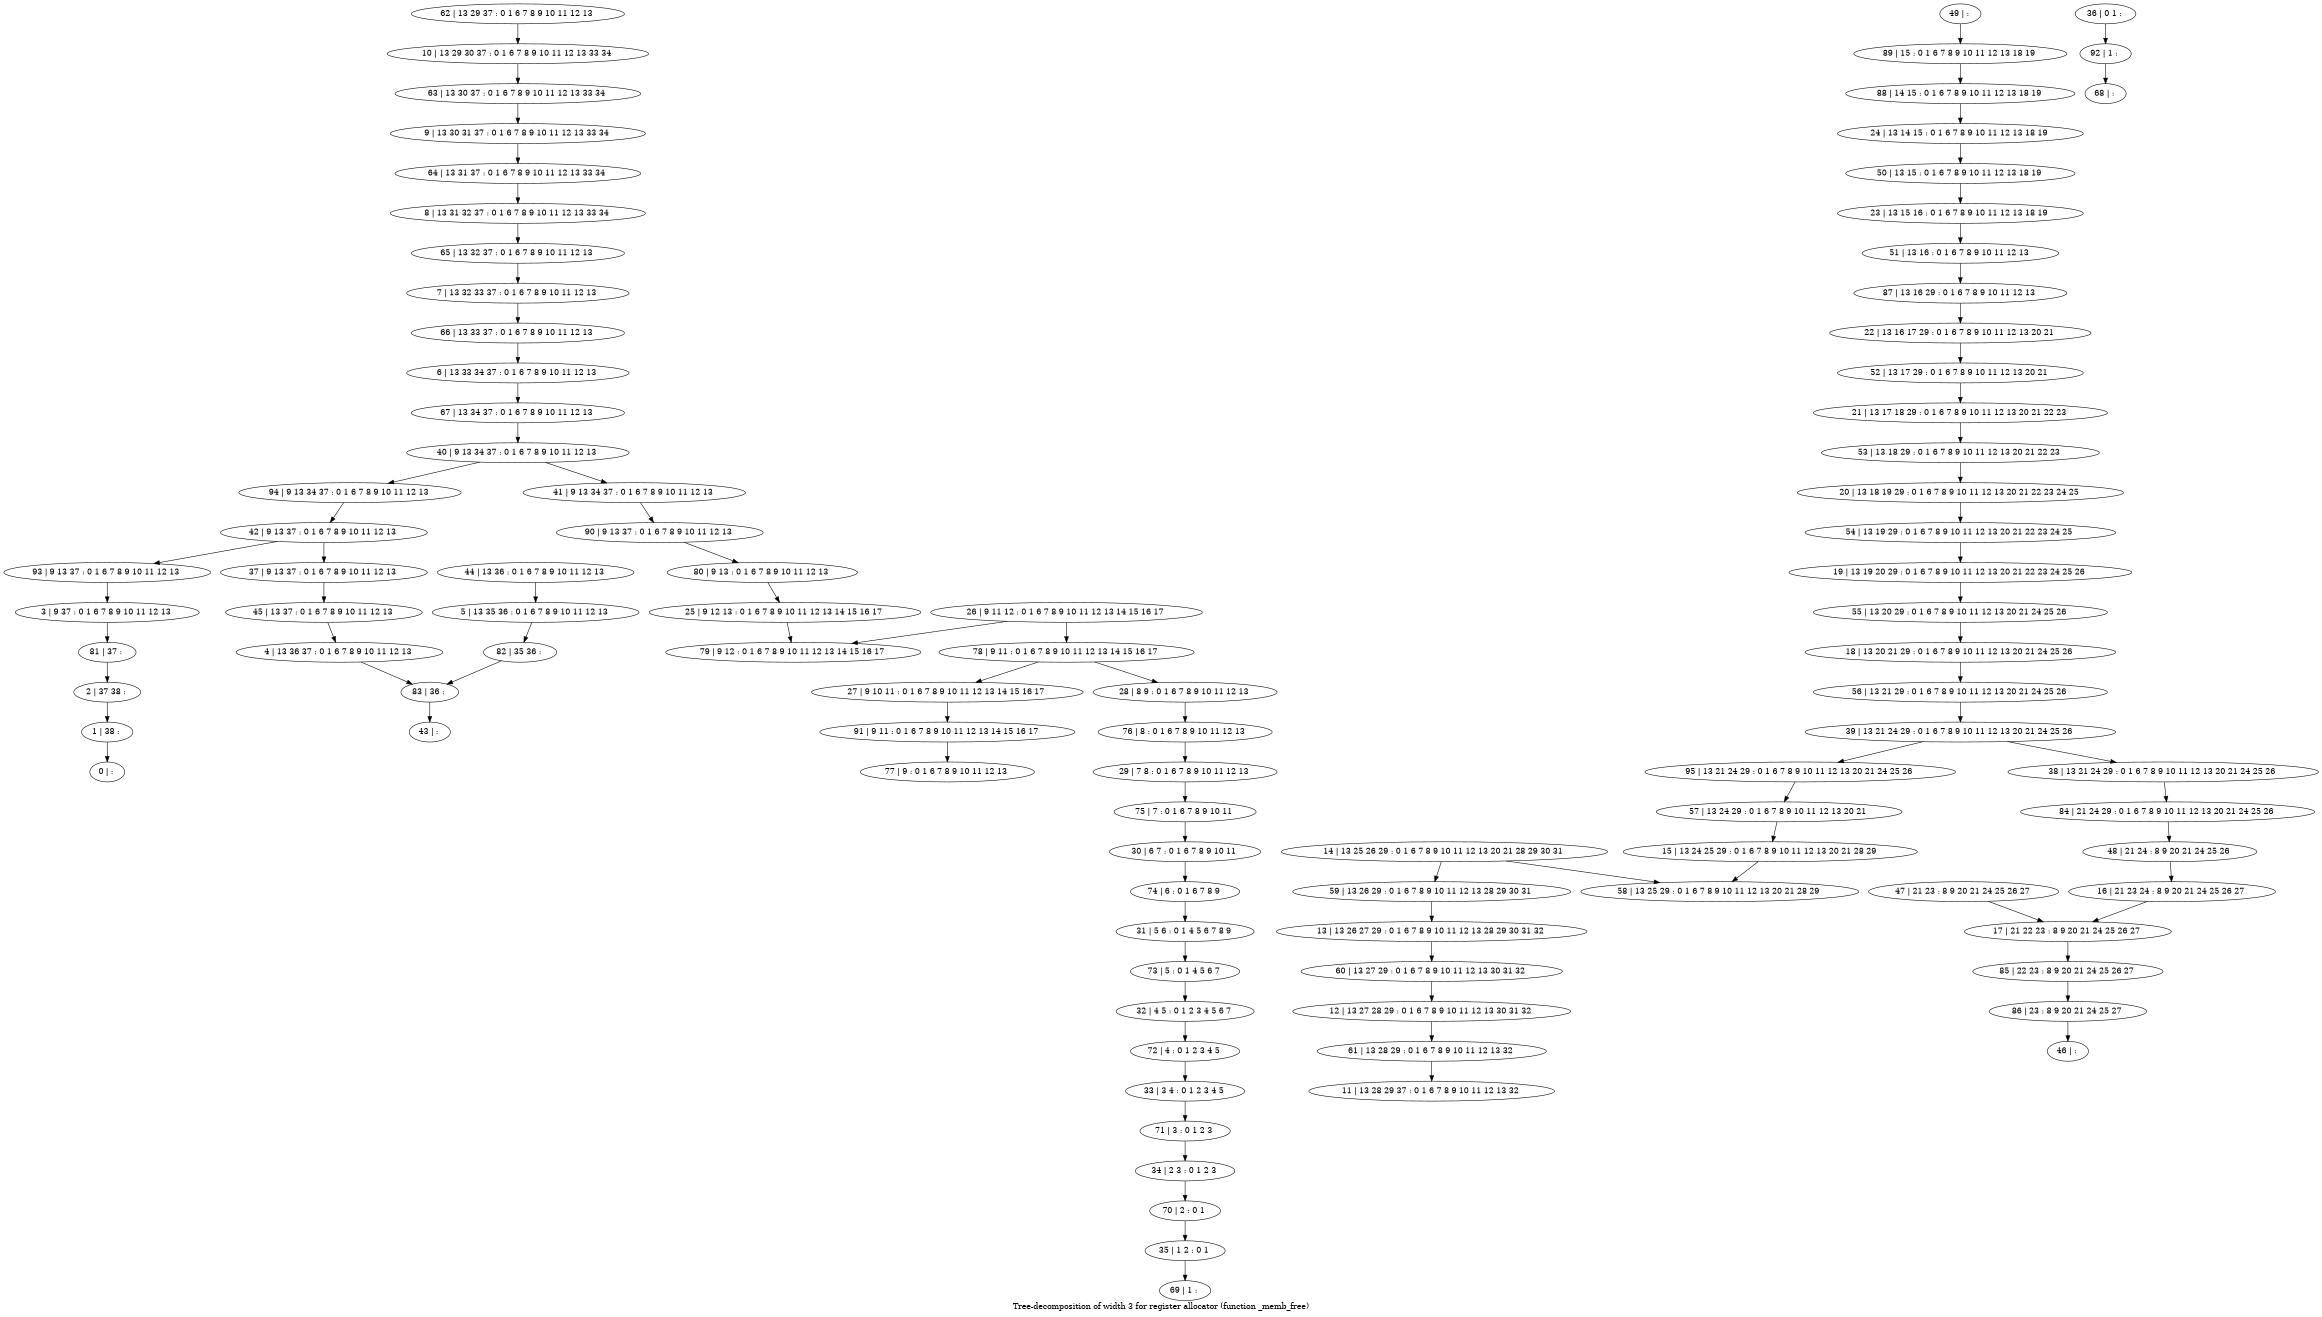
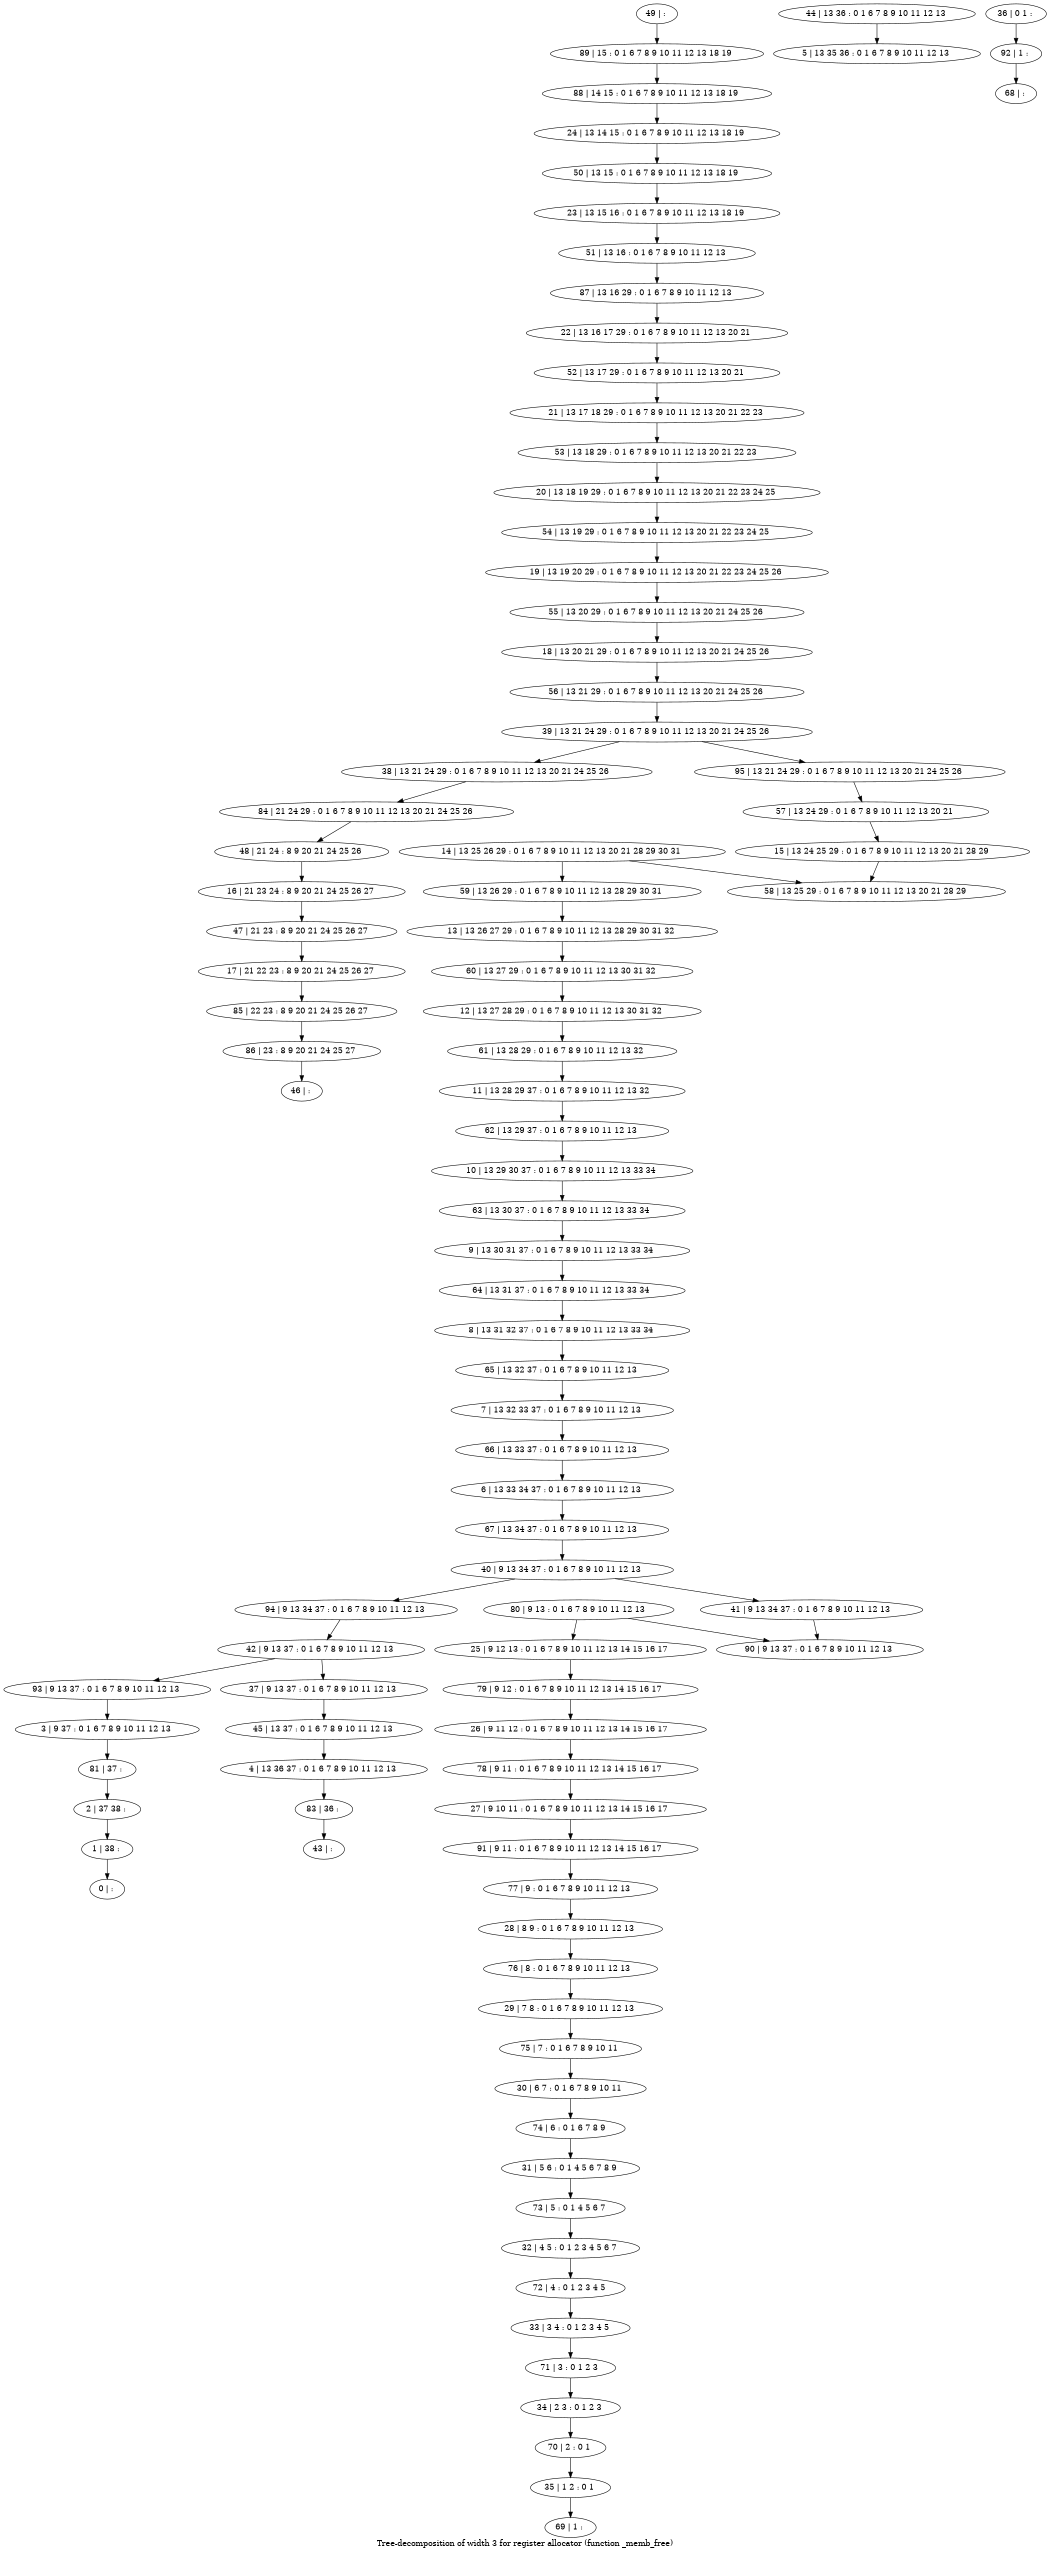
edge "90 | 9 13 37 : 0 1 6 7 8 9 10 11 12 13" -> "80 | 9 13 : 0 1 6 7 8 9 10 11 12 13": reversed
edge "26 | 9 11 12 : 0 1 6 7 8 9 10 11 12 13 14 15 16 17" -> "79 | 9 12 : 0 1 6 7 8 9 10 11 12 13 14 15 16 17": reversed
node "82 | 35 36 :": removed
edge "78 | 9 11 : 0 1 6 7 8 9 10 11 12 13 14 15 16 17" -> "28 | 8 9 : 0 1 6 7 8 9 10 11 12 13": now "77 | 9 : 0 1 6 7 8 9 10 11 12 13" -> "28 | 8 9 : 0 1 6 7 8 9 10 11 12 13"
edge "16 | 21 23 24 : 8 9 20 21 24 25 26 27" -> "17 | 21 22 23 : 8 9 20 21 24 25 26 27": now "16 | 21 23 24 : 8 9 20 21 24 25 26 27" -> "47 | 21 23 : 8 9 20 21 24 25 26 27"
edge "11 | 13 28 29 37 : 0 1 6 7 8 9 10 11 12 13 32" -> "62 | 13 29 37 : 0 1 6 7 8 9 10 11 12 13": added
